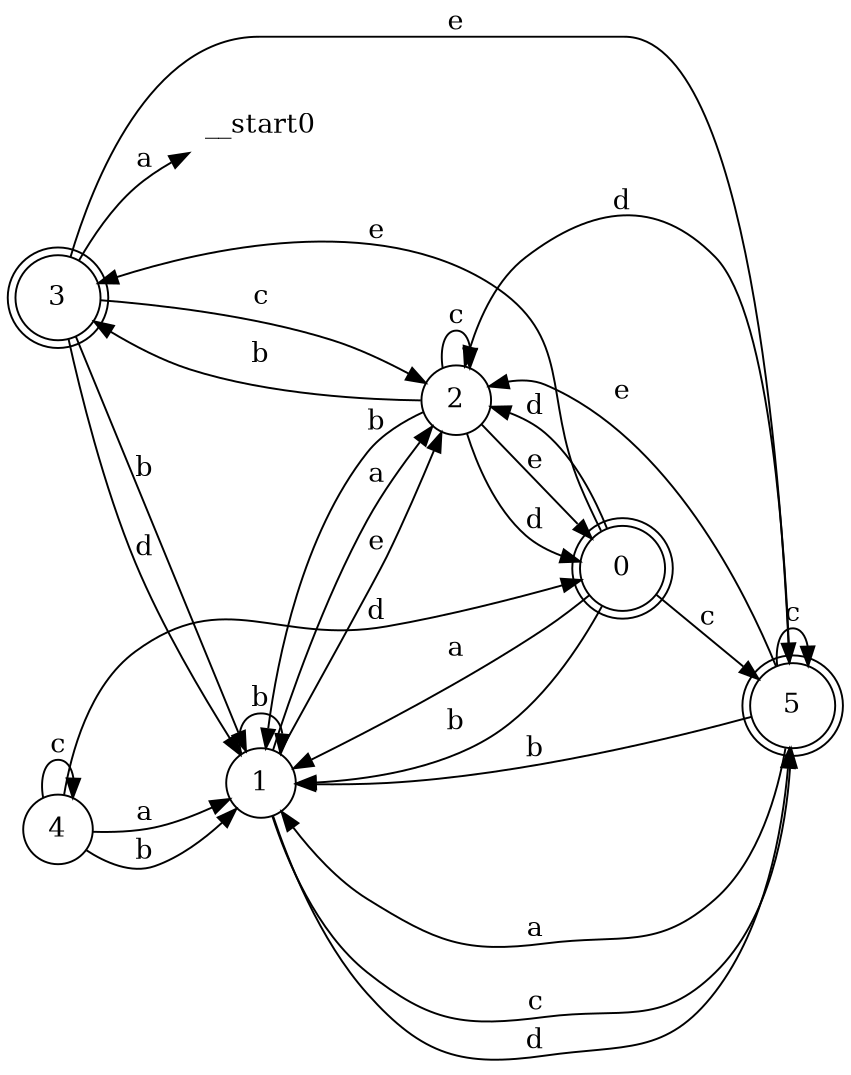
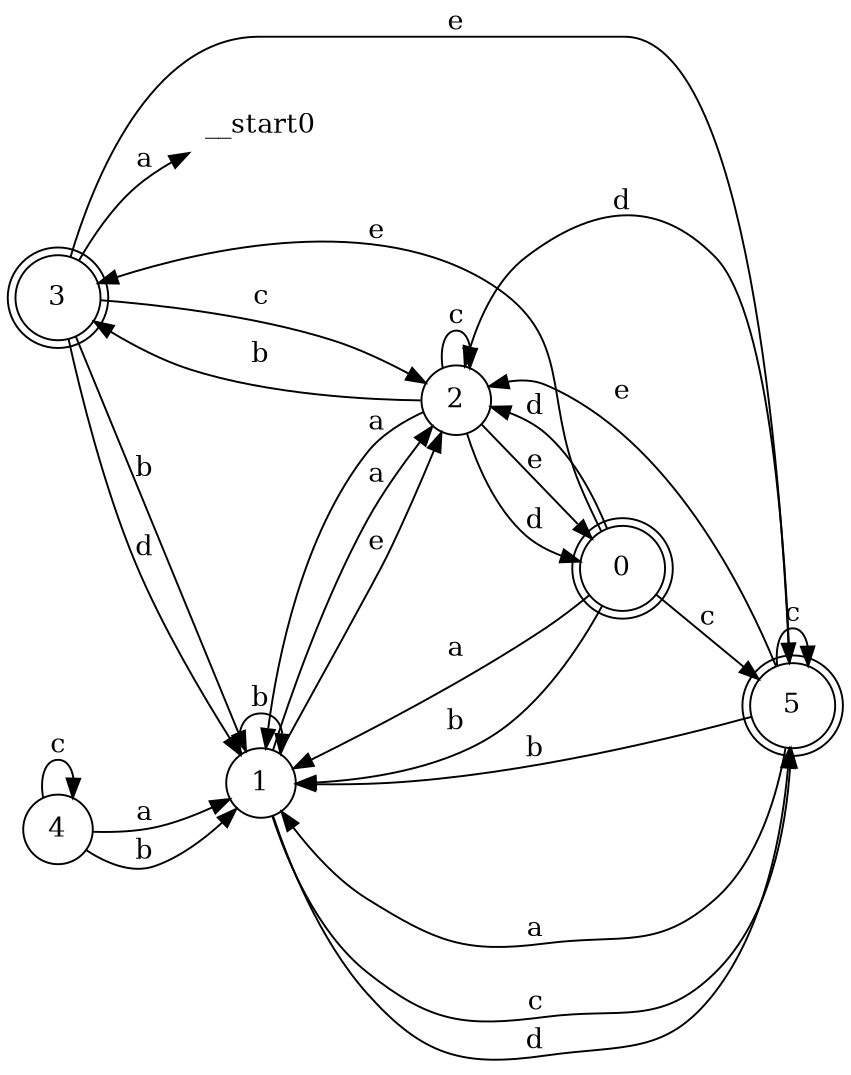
edge "2" -> "1": label "b" -> "a"
edge "4" -> "0": removed, label "d"
